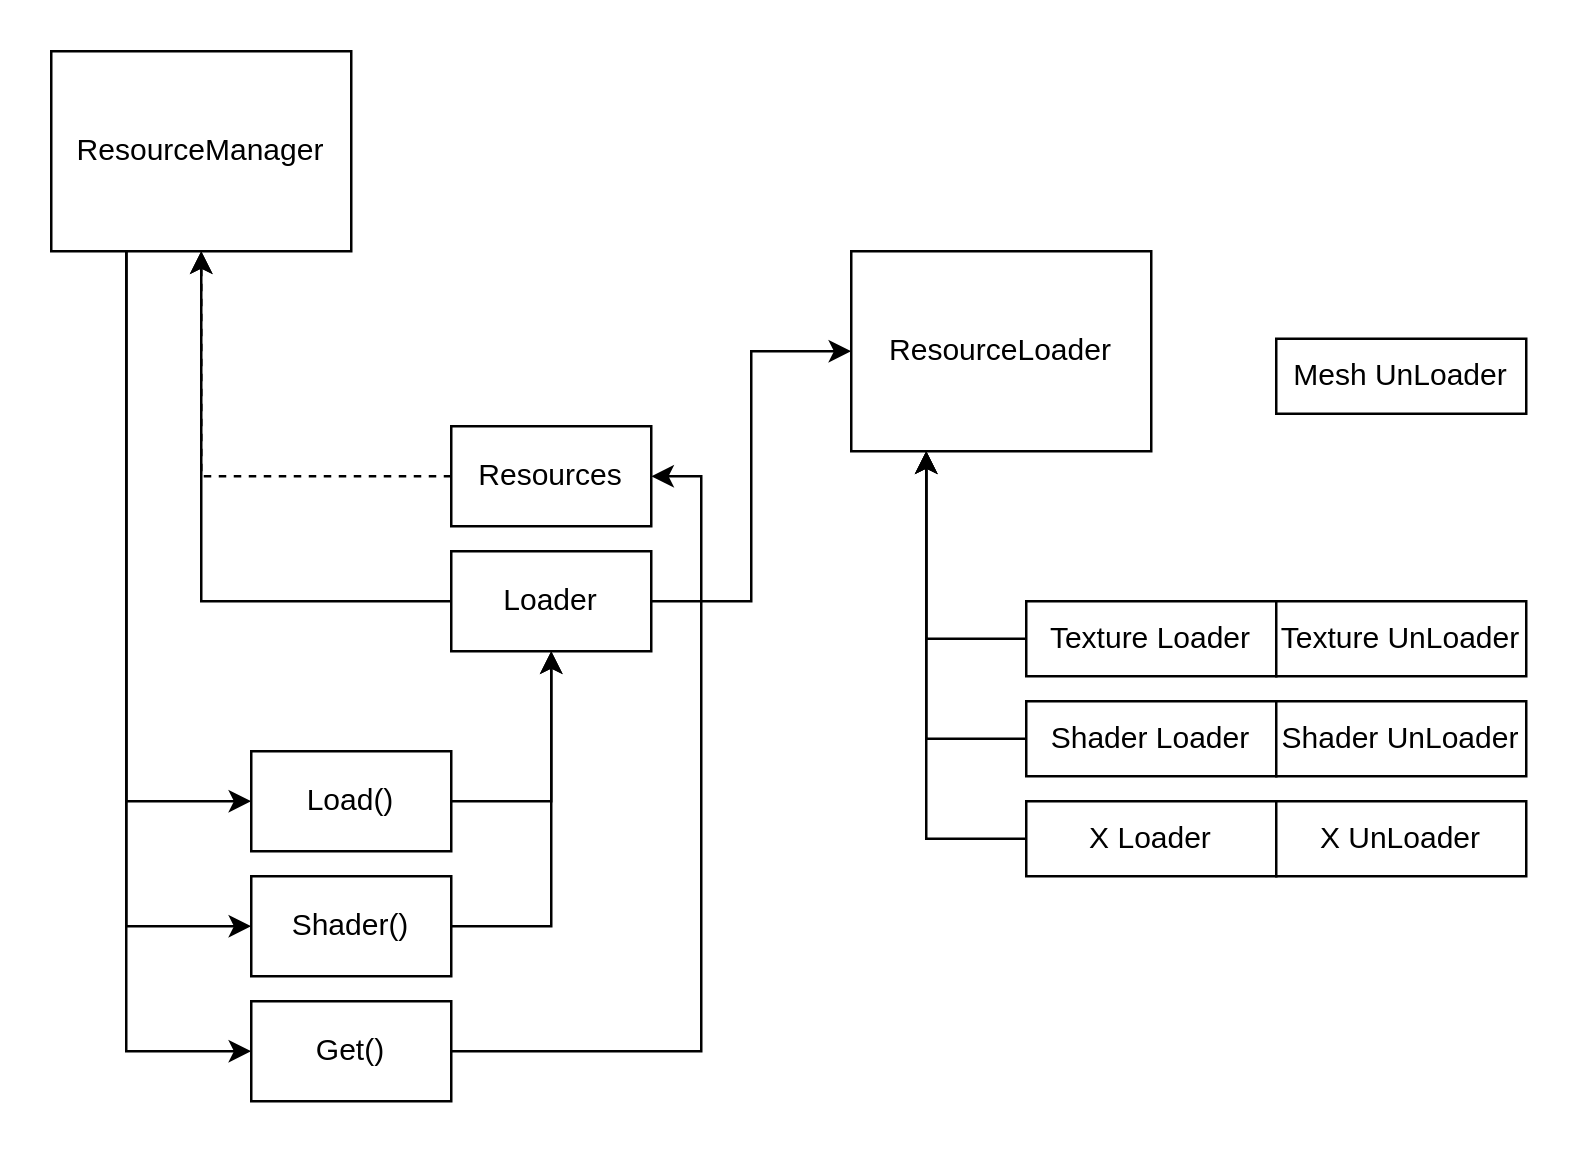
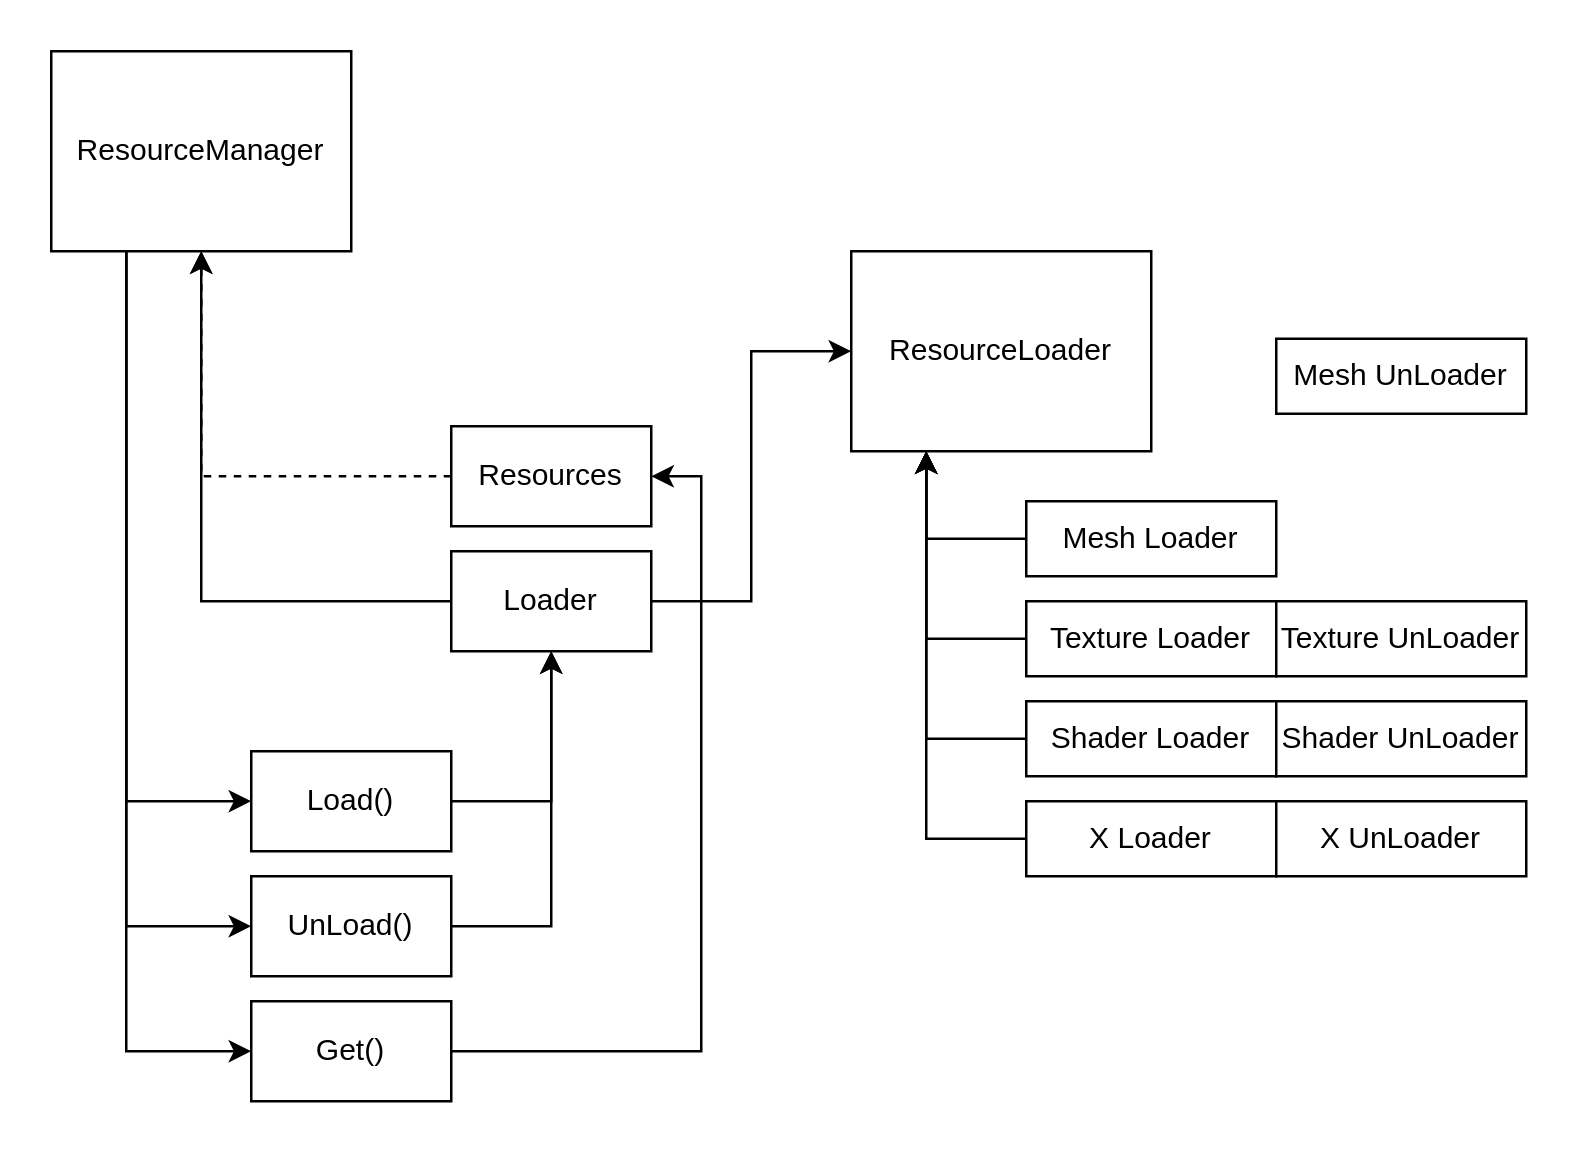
edge "Mesh Loader" -> "ResourceLoader": added
node "Mesh Loader": added
node "Shader()": label "Shader()" -> "UnLoad()"
